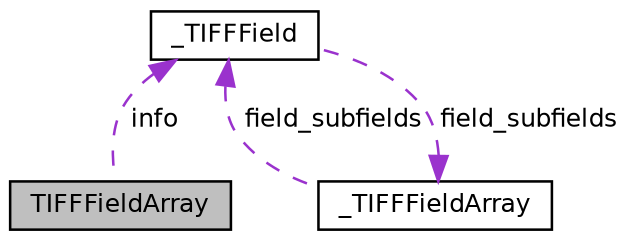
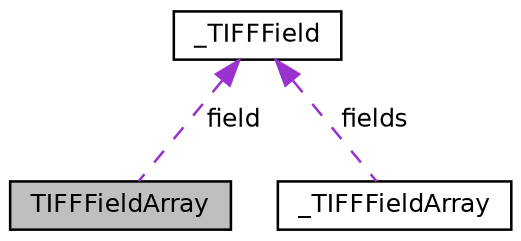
edge "_TIFFField" -> "_TIFFFieldArray": removed, label "field_subfields"
edge "TIFFFieldArray" -> "_TIFFField": label " info" -> " field"
edge "_TIFFFieldArray" -> "_TIFFField": label " field_subfields" -> " fields"
